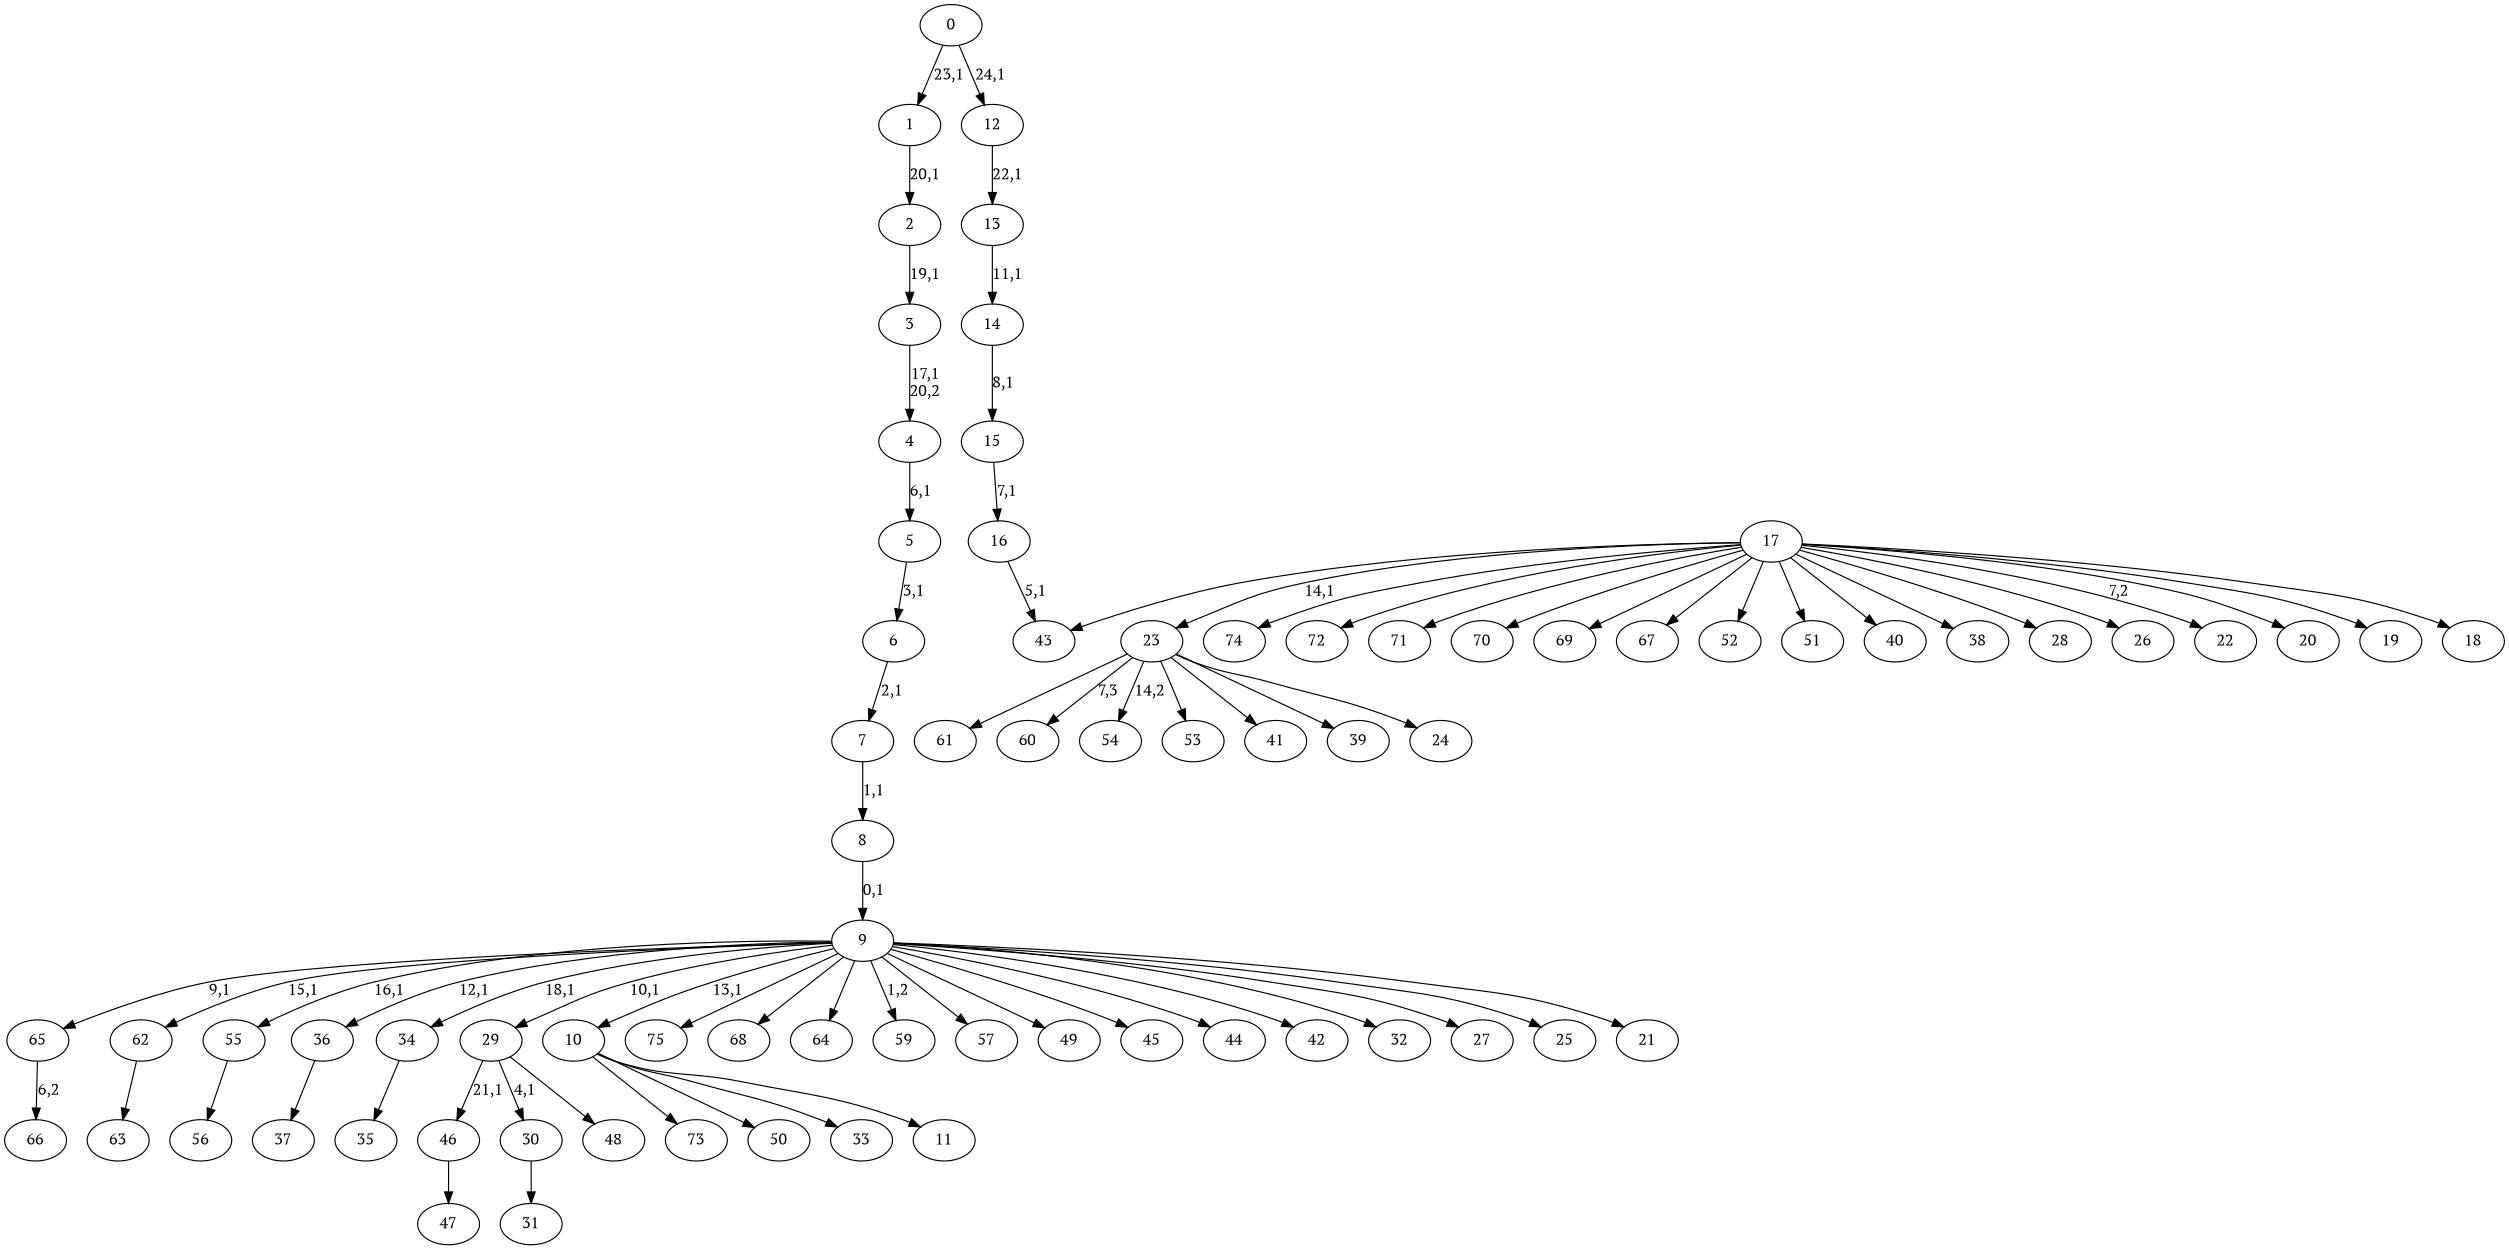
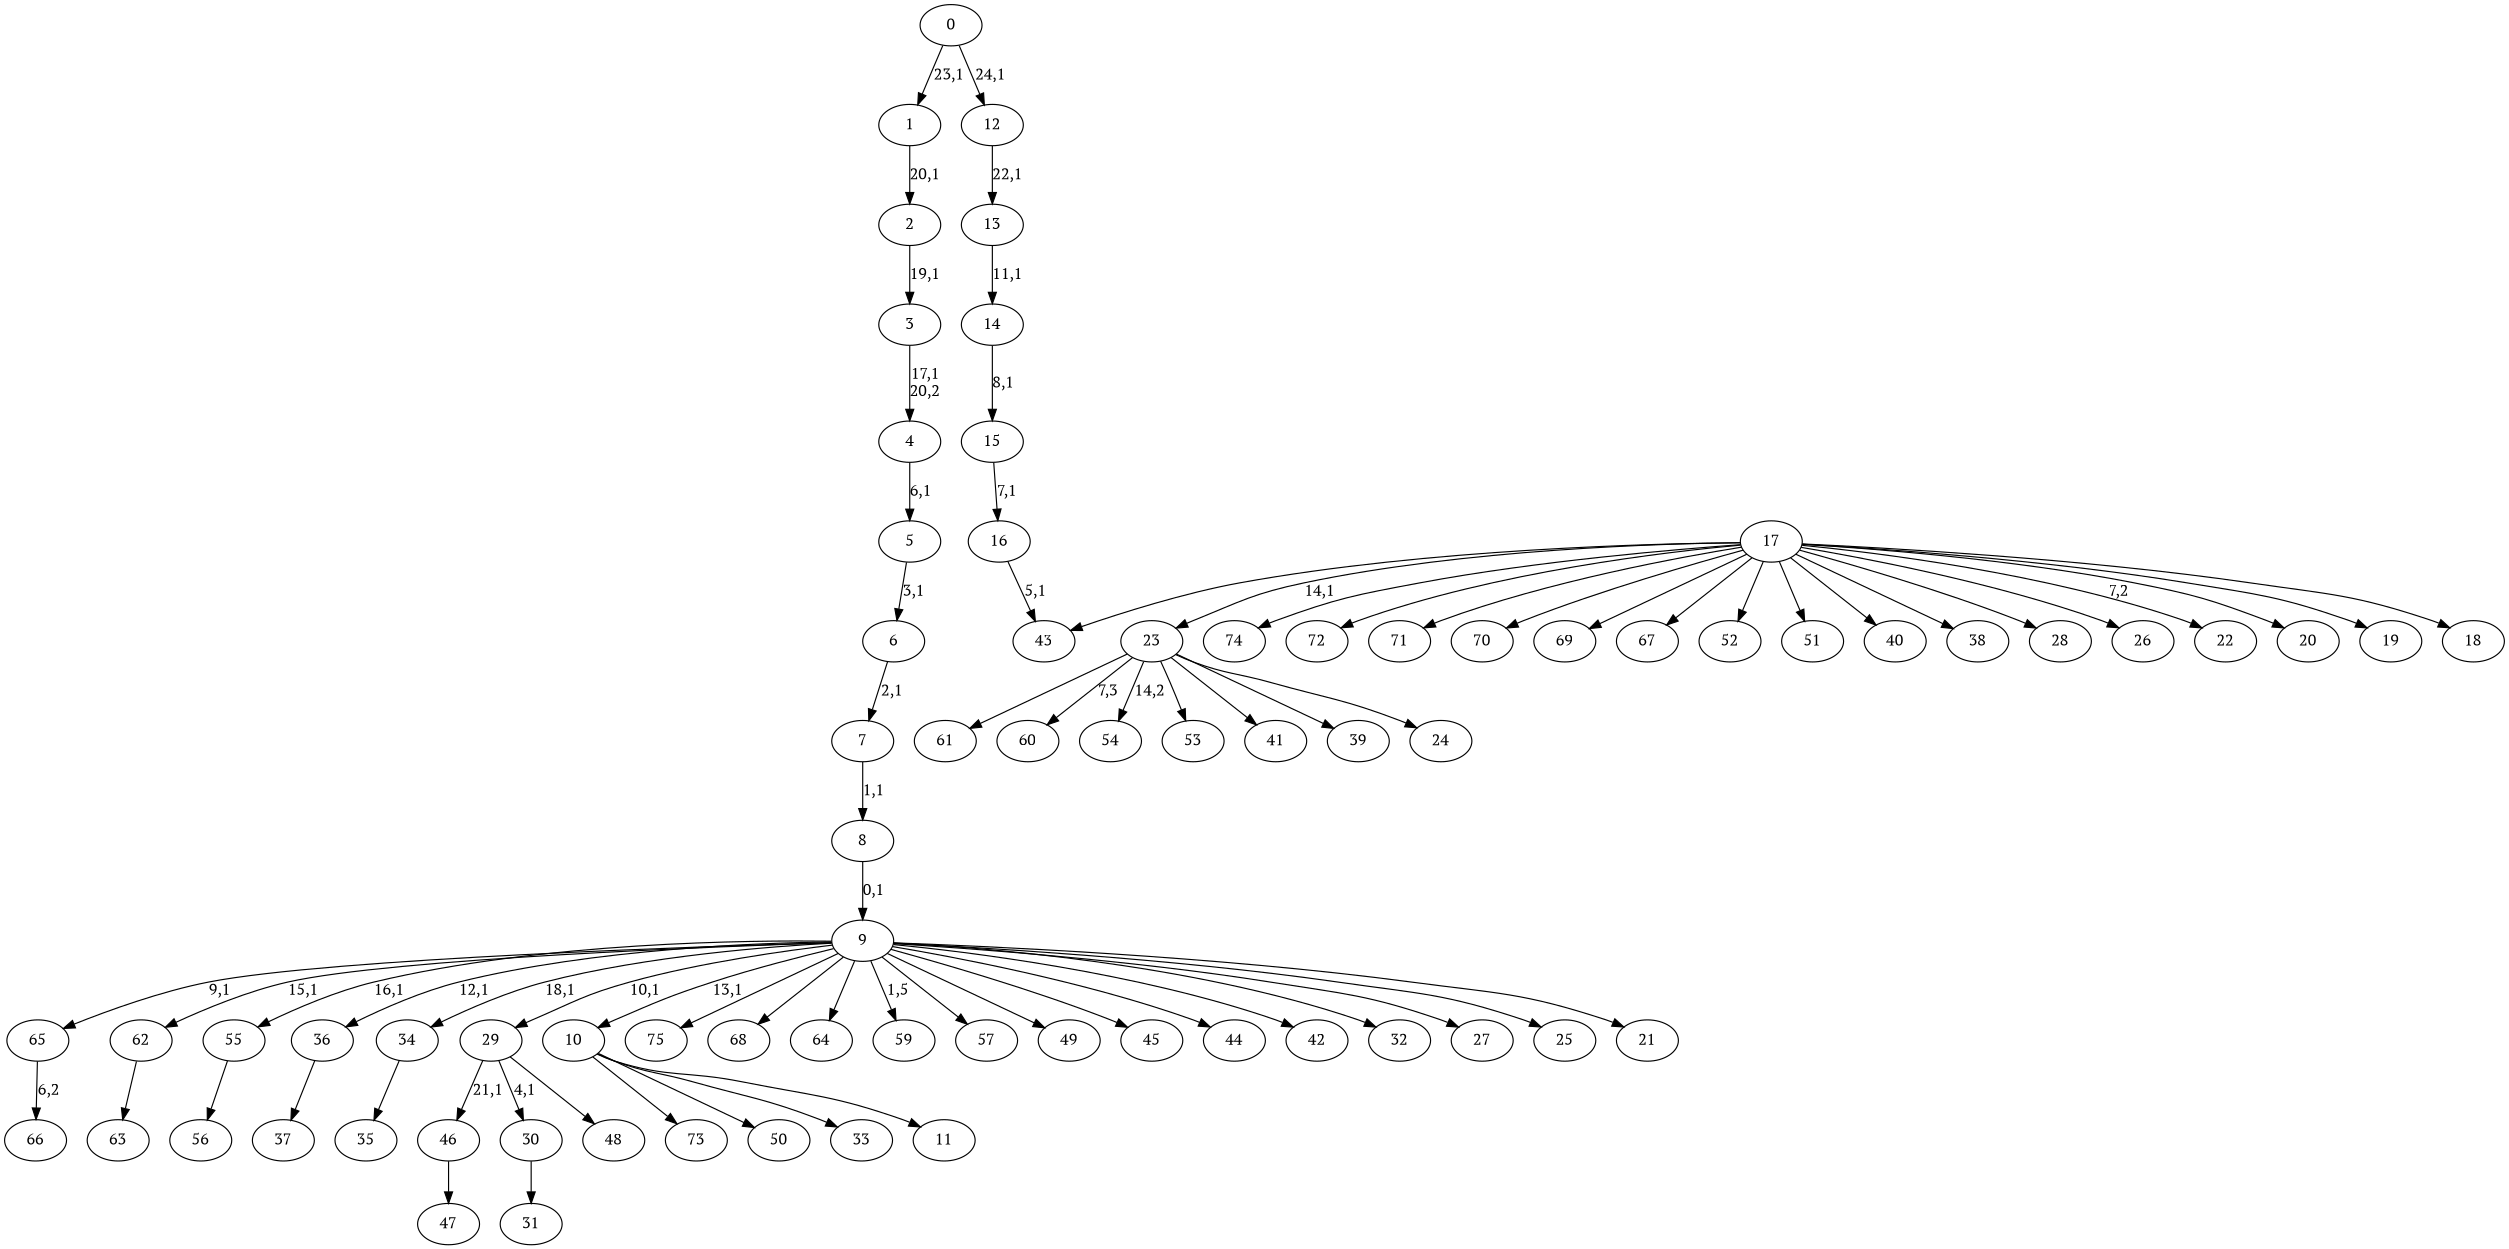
edge "9" -> "59": label "1,2" -> "1,5"
